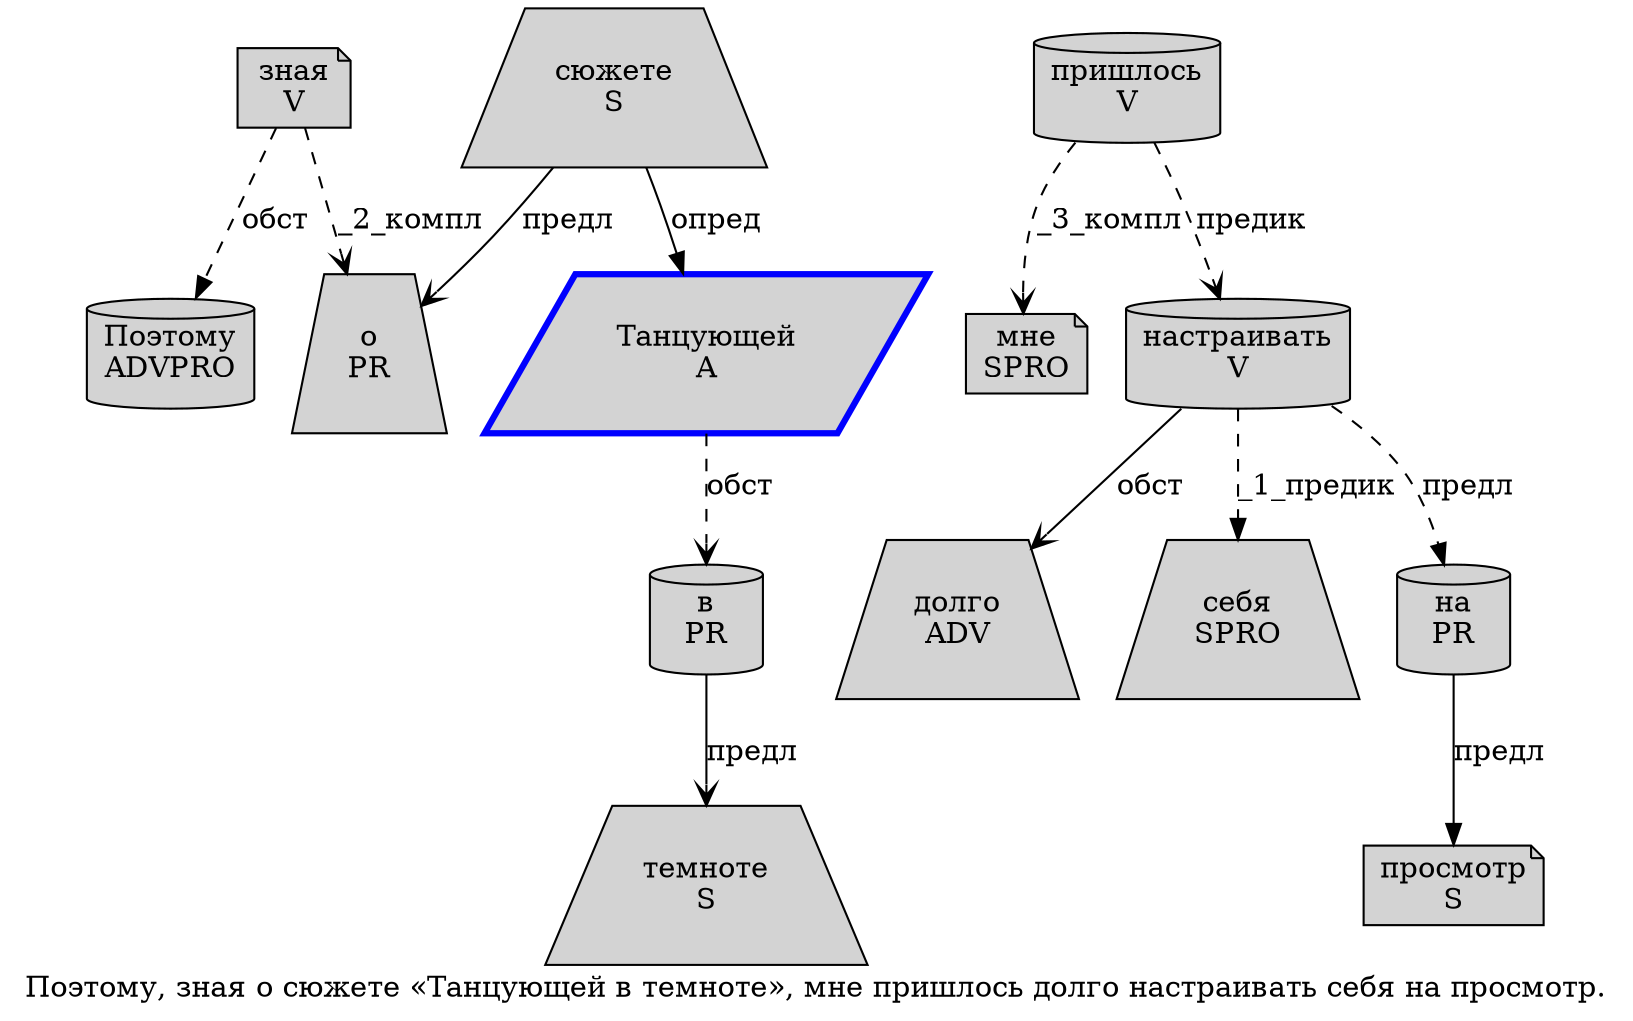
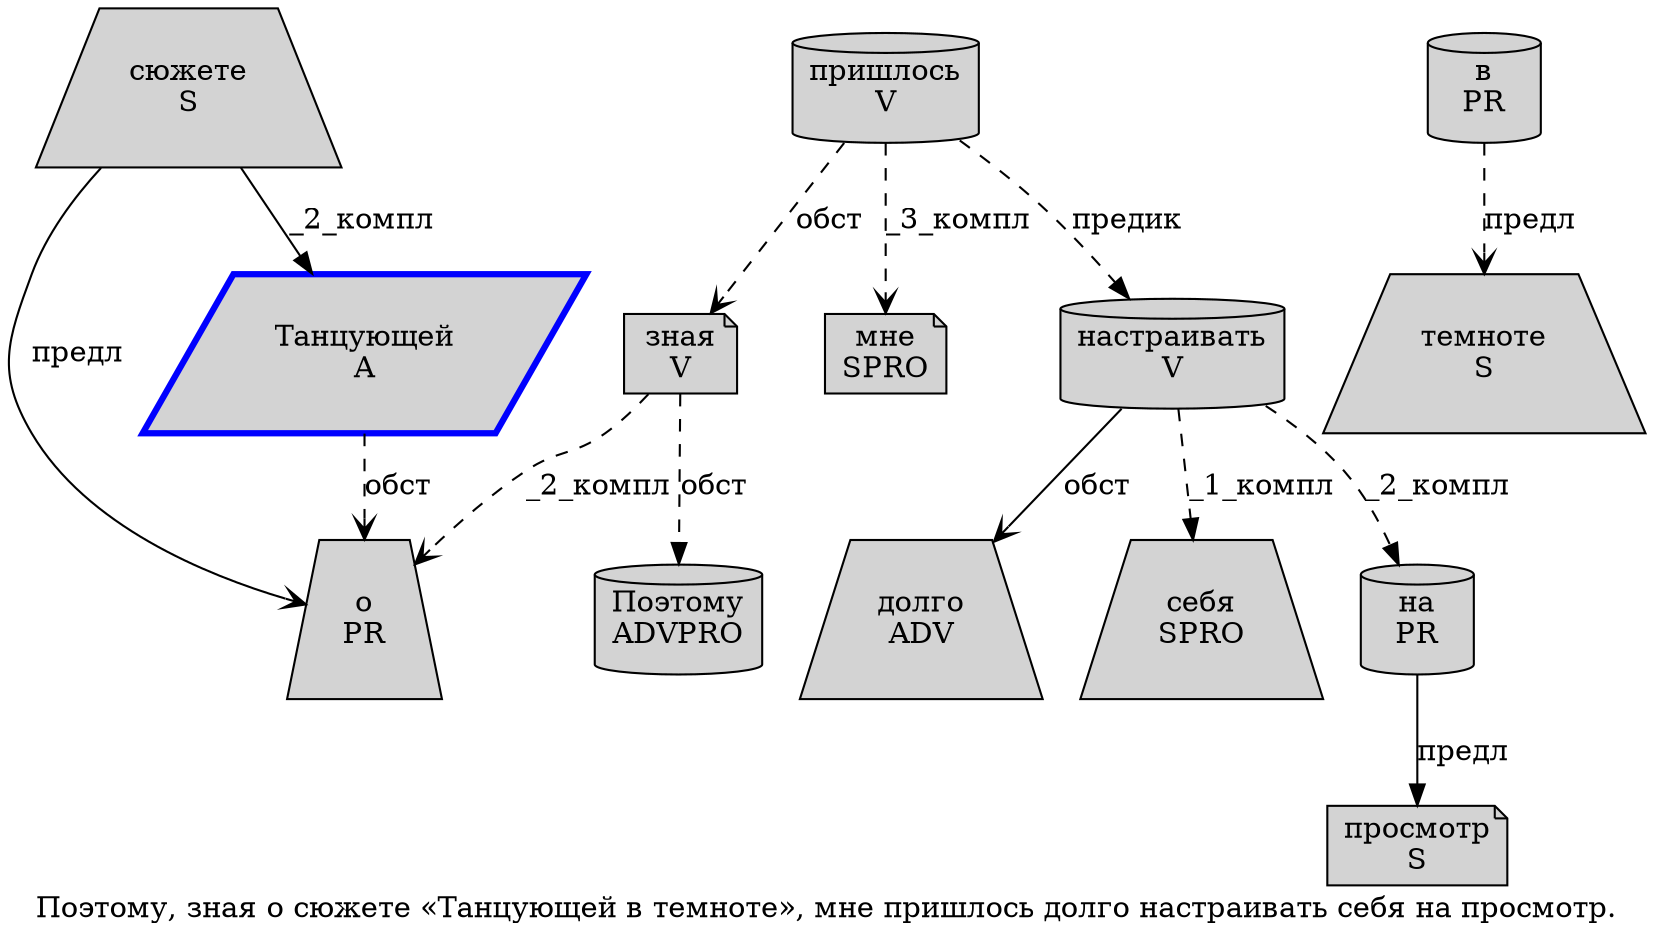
edge "пришлось V" -> "настраивать V": arrowhead vee -> normal
edge "пришлось V" -> "зная V": added, label "обст"
edge "сюжете S" -> "Танцующей A": label "опред" -> "_2_компл"
edge "настраивать V" -> "себя SPRO": label "_1_предик" -> "_1_компл"
edge "настраивать V" -> "на PR": label "предл" -> "_2_компл"
edge "Танцующей A" -> "в PR": now "Танцующей A" -> "о PR"
edge "в PR" -> "темноте S": style solid -> dashed
